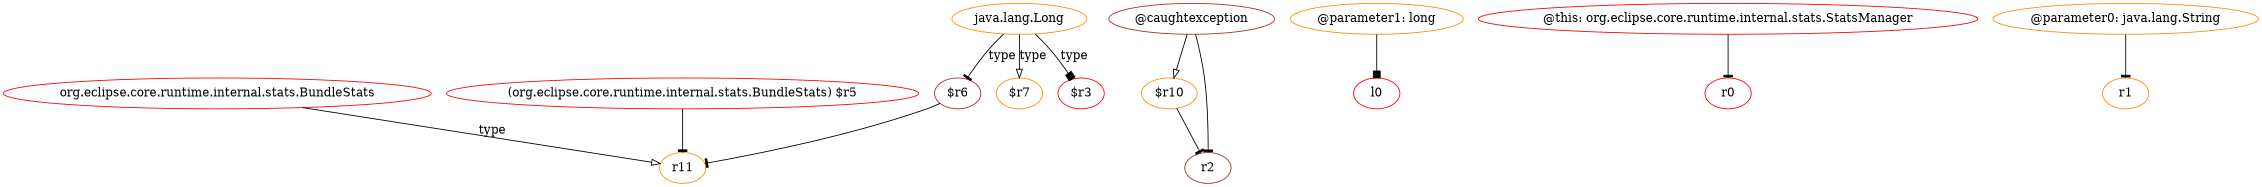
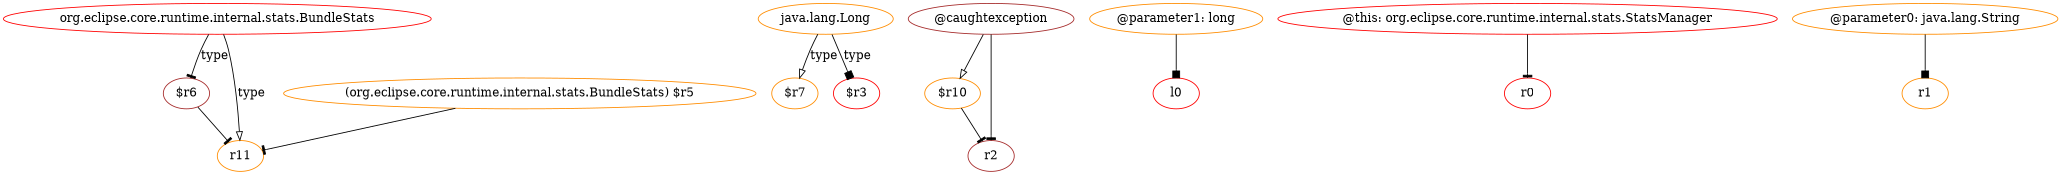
edge "java.lang.Long" -> "$r6": now "org.eclipse.core.runtime.internal.stats.BundleStats" -> "$r6"
edge "@parameter0: java.lang.String" -> "r1": arrowhead tee -> box
node "(org.eclipse.core.runtime.internal.stats.BundleStats) $r5": color red -> darkorange
